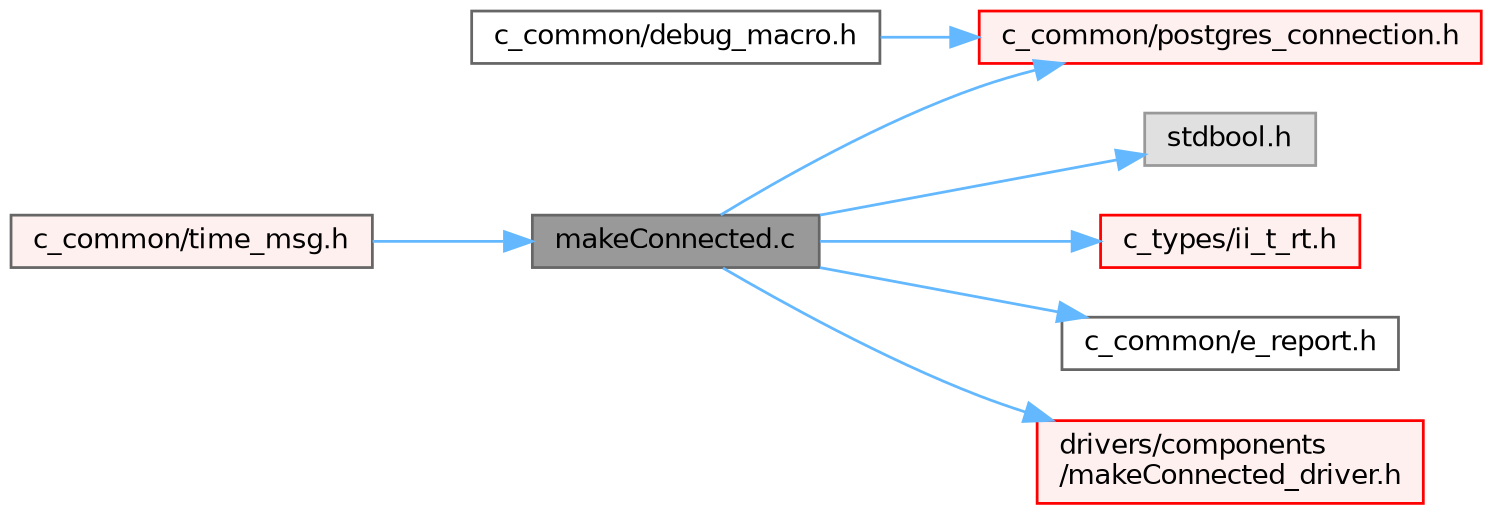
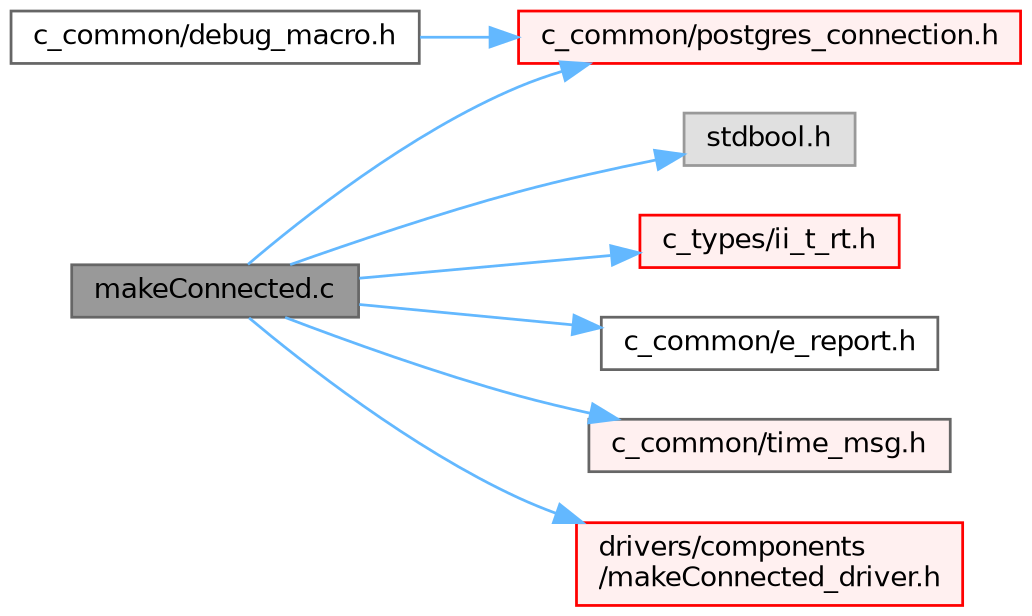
edge "c_common/time_msg.h" -> "makeConnected.c": reversed
